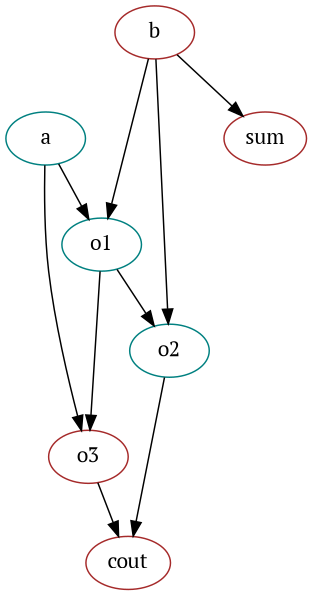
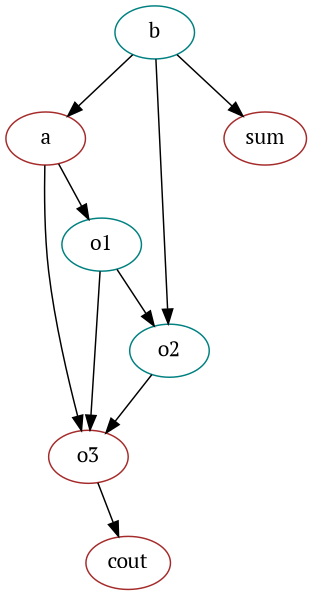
node "b": color brown -> teal
edge "b" -> "o1": now "b" -> "a"
node "a": color teal -> brown
edge "o2" -> "cout": now "o2" -> "o3"
